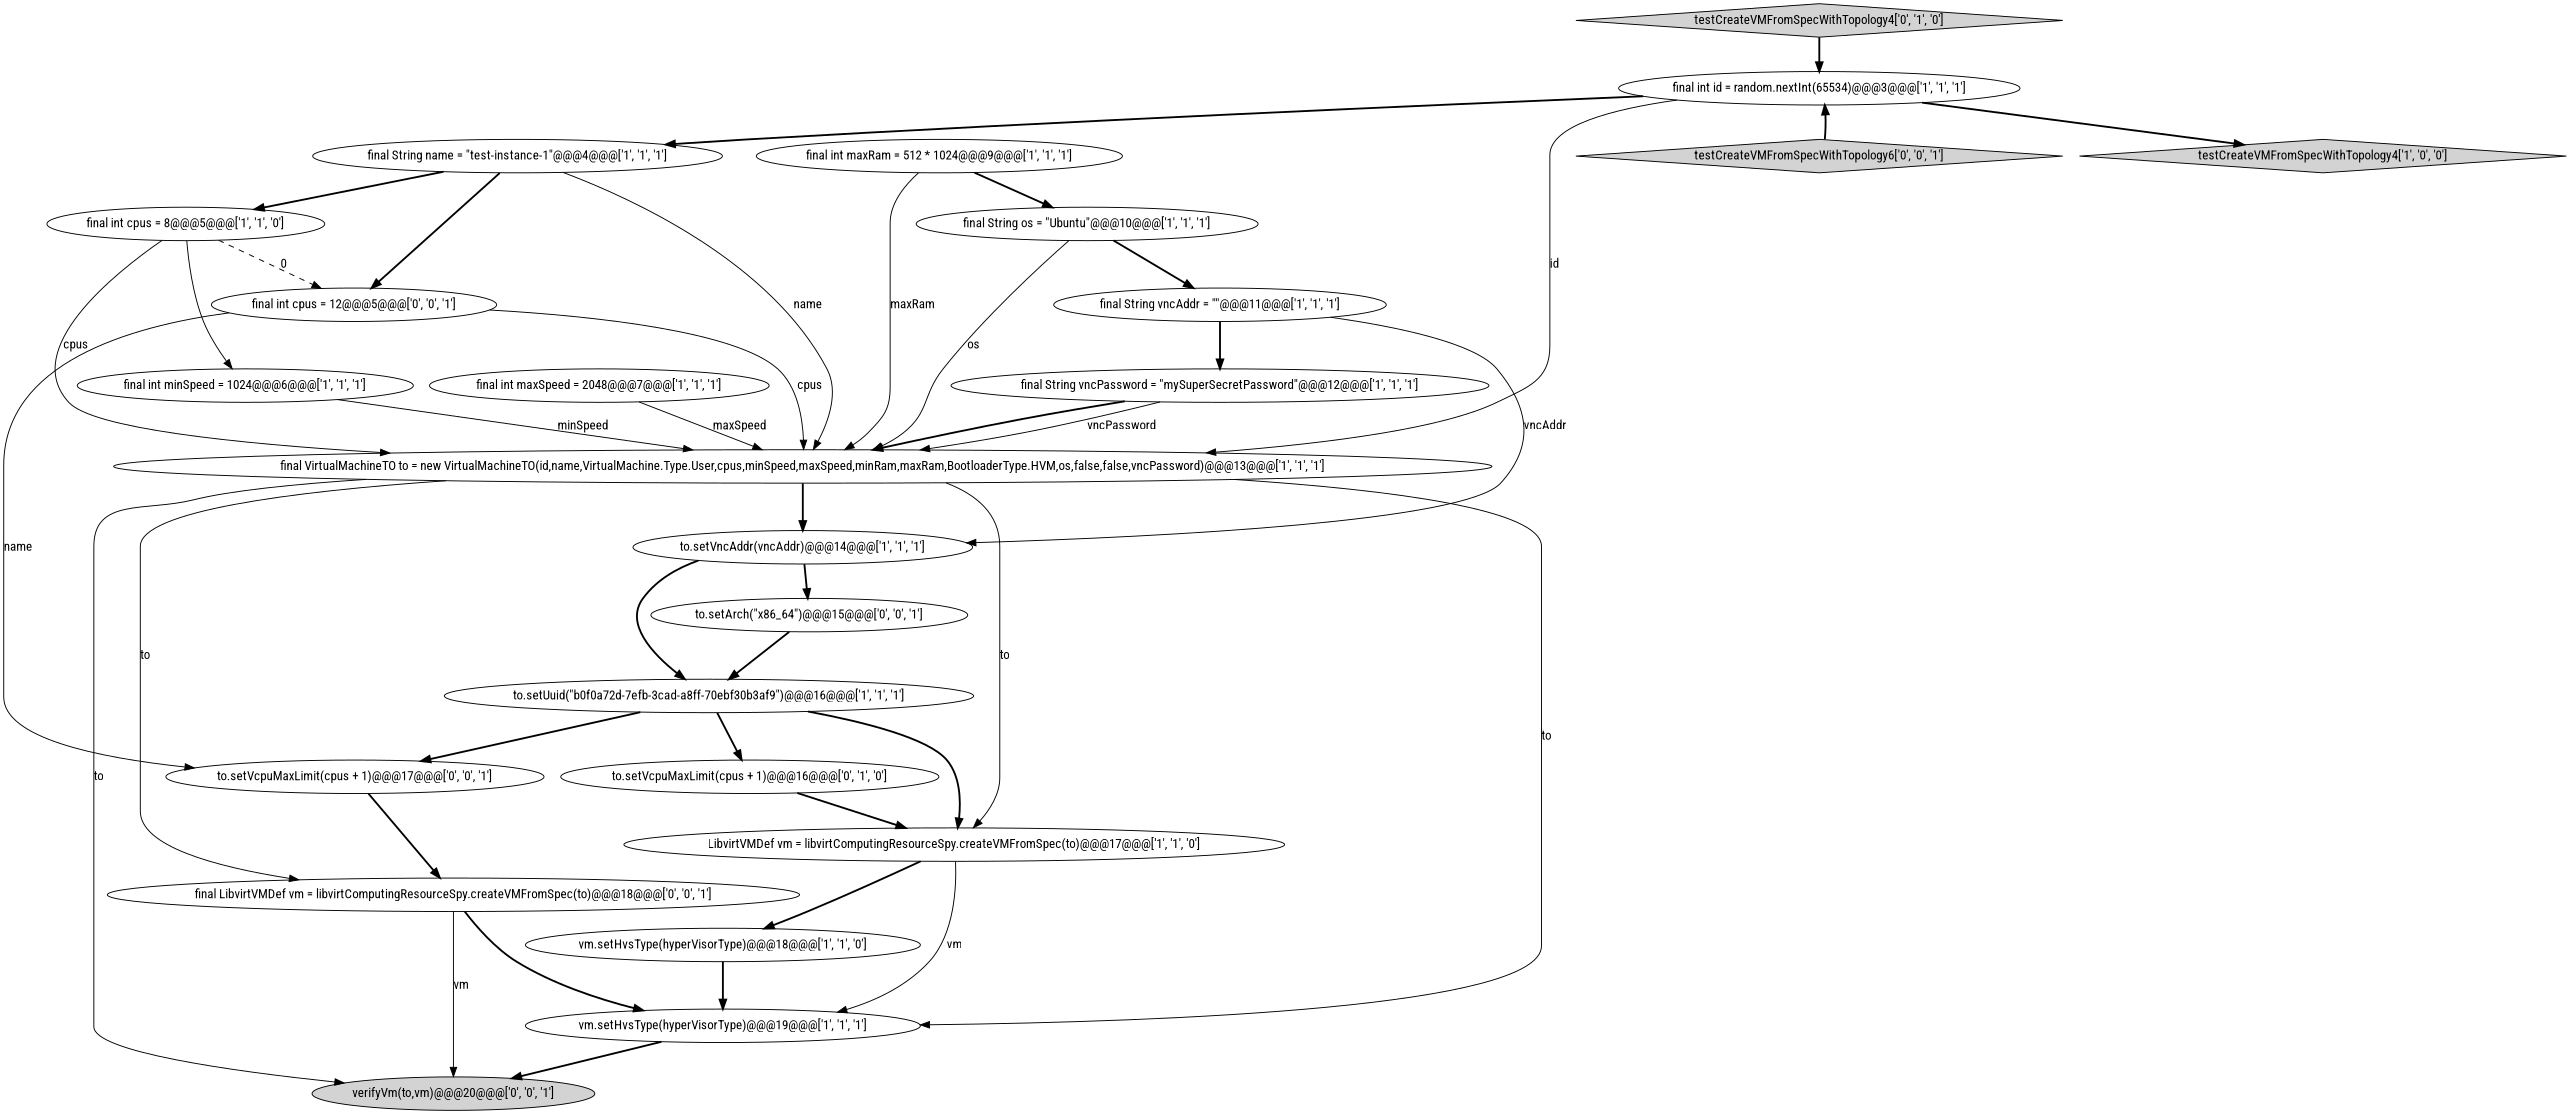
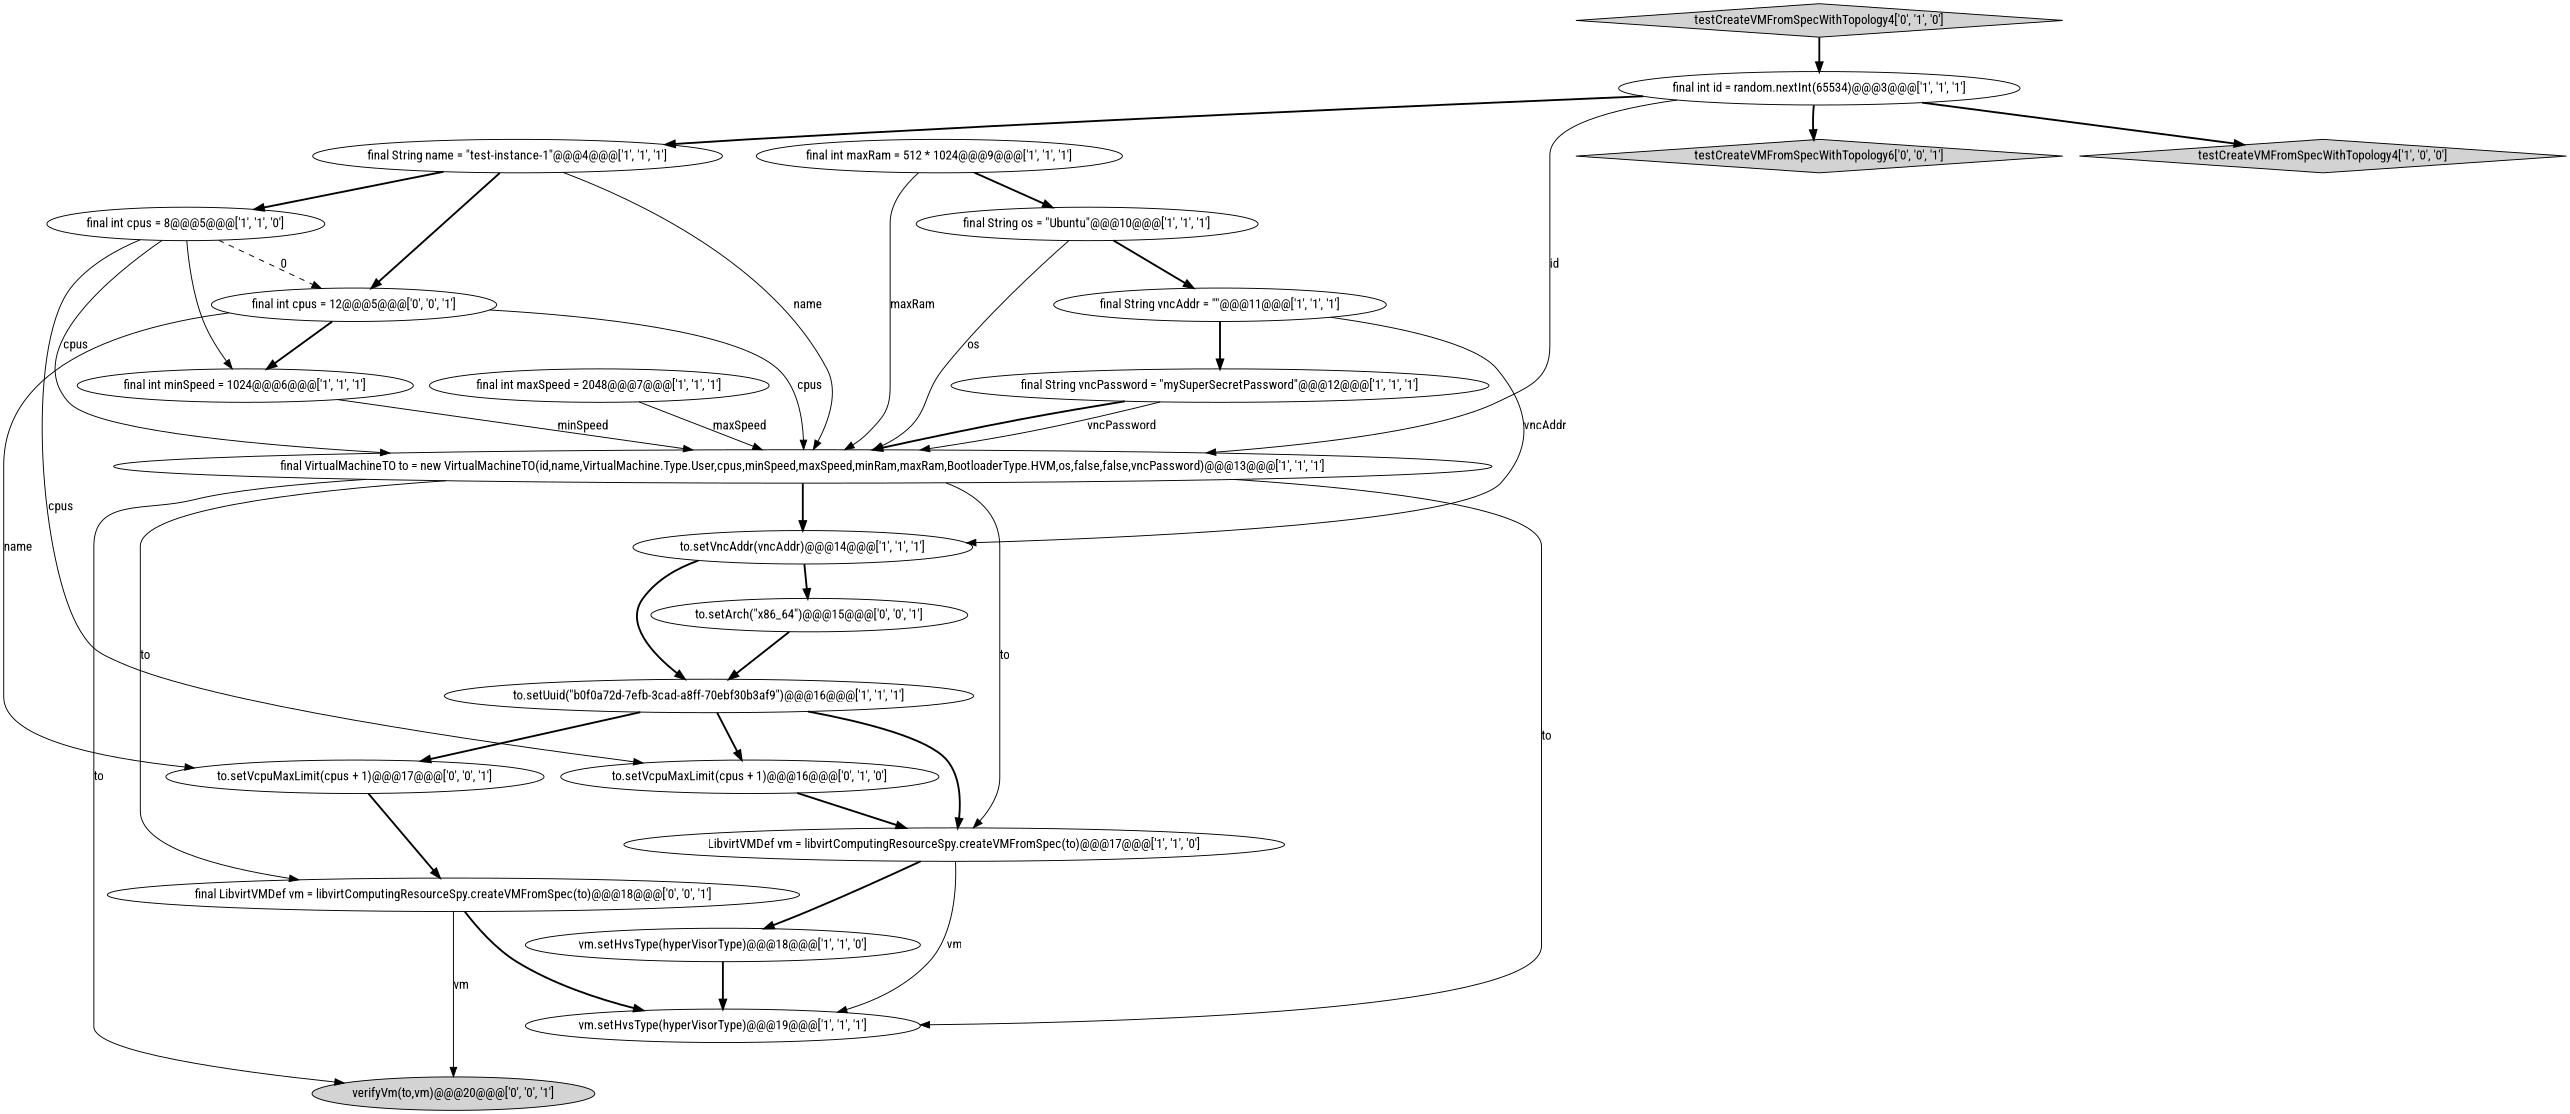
edge "testCreateVMFromSpecWithTopology6['0', '0', '1']" -> "final int id = random.nextInt(65534)@@@3@@@['1', '1', '1']": reversed
edge "final int cpus = 12@@@5@@@['0', '0', '1']" -> "final int minSpeed = 1024@@@6@@@['1', '1', '1']": added
edge "final int cpus = 8@@@5@@@['1', '1', '0']" -> "to.setVcpuMaxLimit(cpus + 1)@@@16@@@['0', '1', '0']": added, label "cpus"
edge "vm.setHvsType(hyperVisorType)@@@19@@@['1', '1', '1']" -> "verifyVm(to,vm)@@@20@@@['0', '0', '1']": removed
